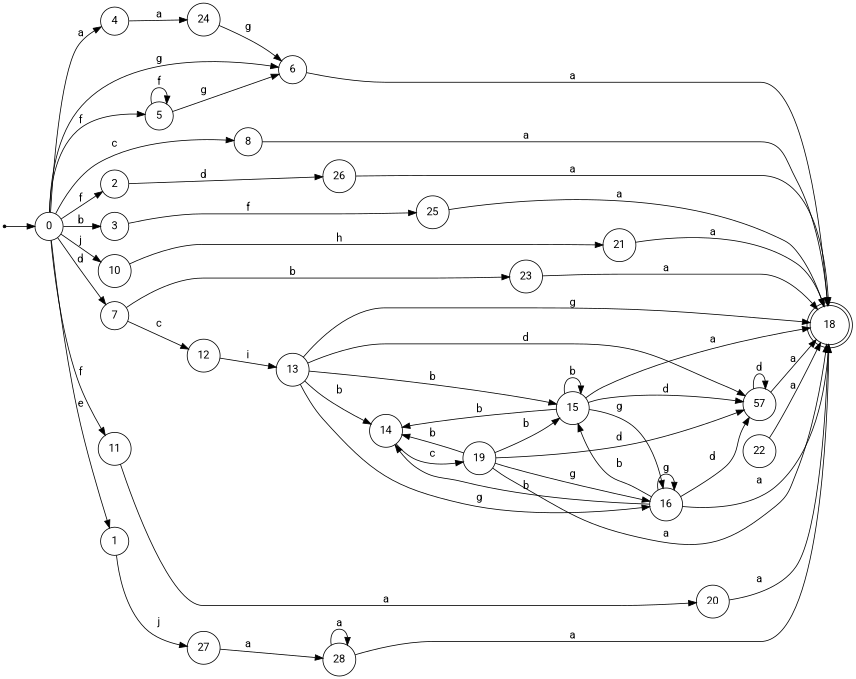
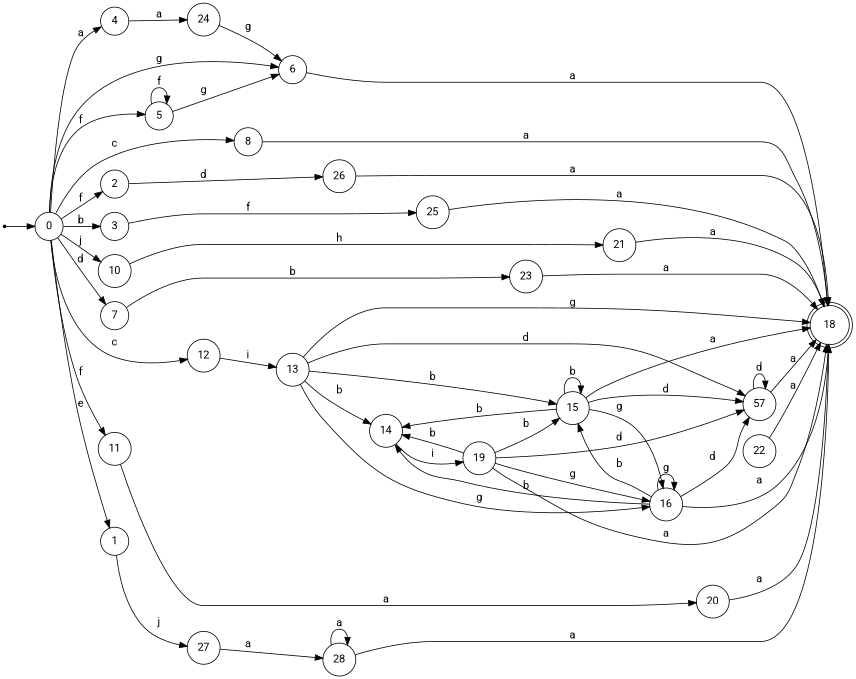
edge "7" -> "12": now "0" -> "12"
edge "14" -> "19": label "c" -> "i"
